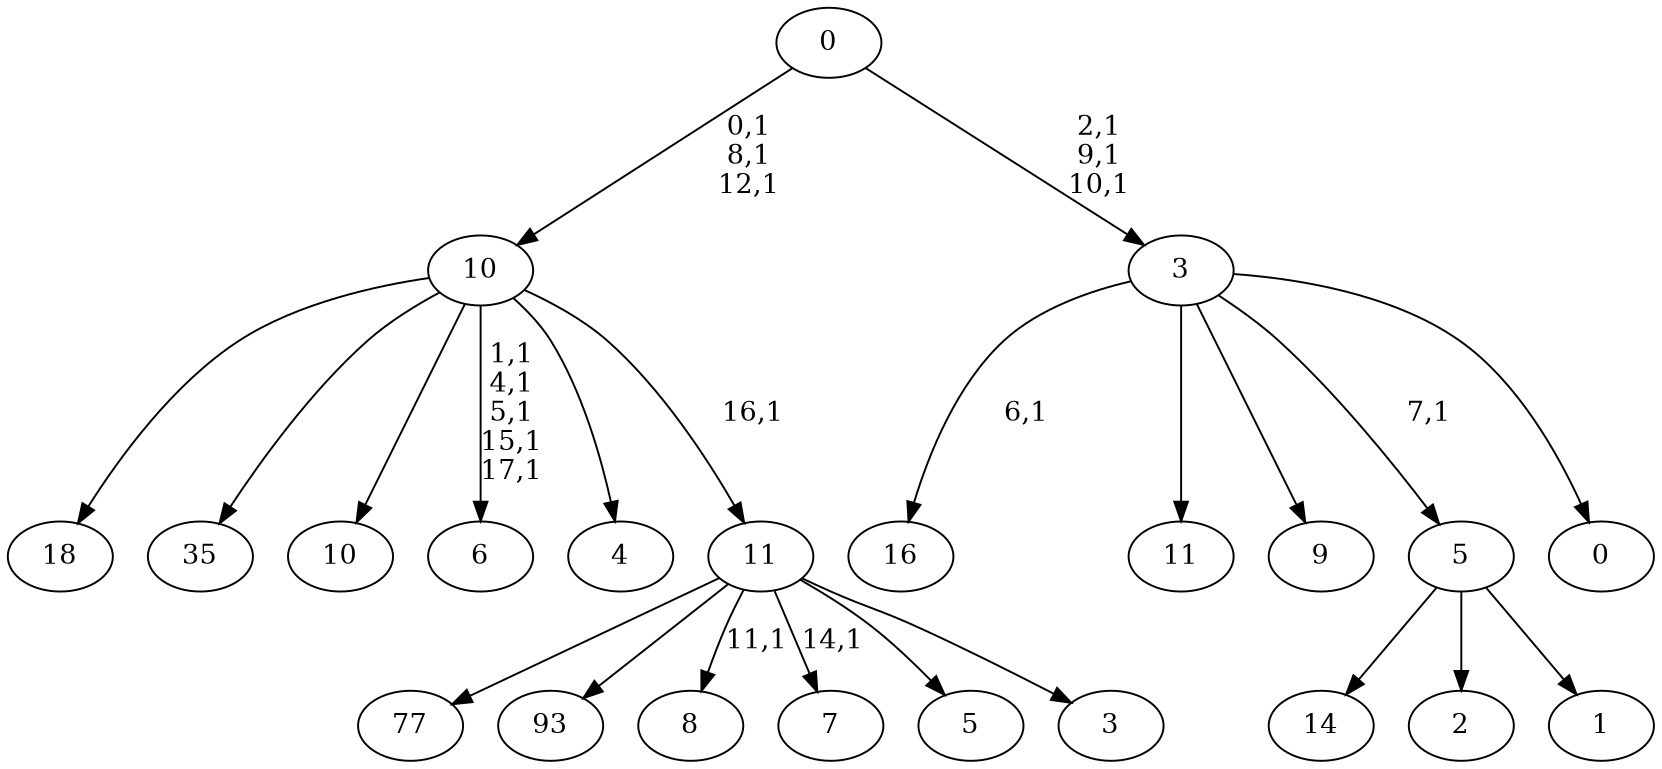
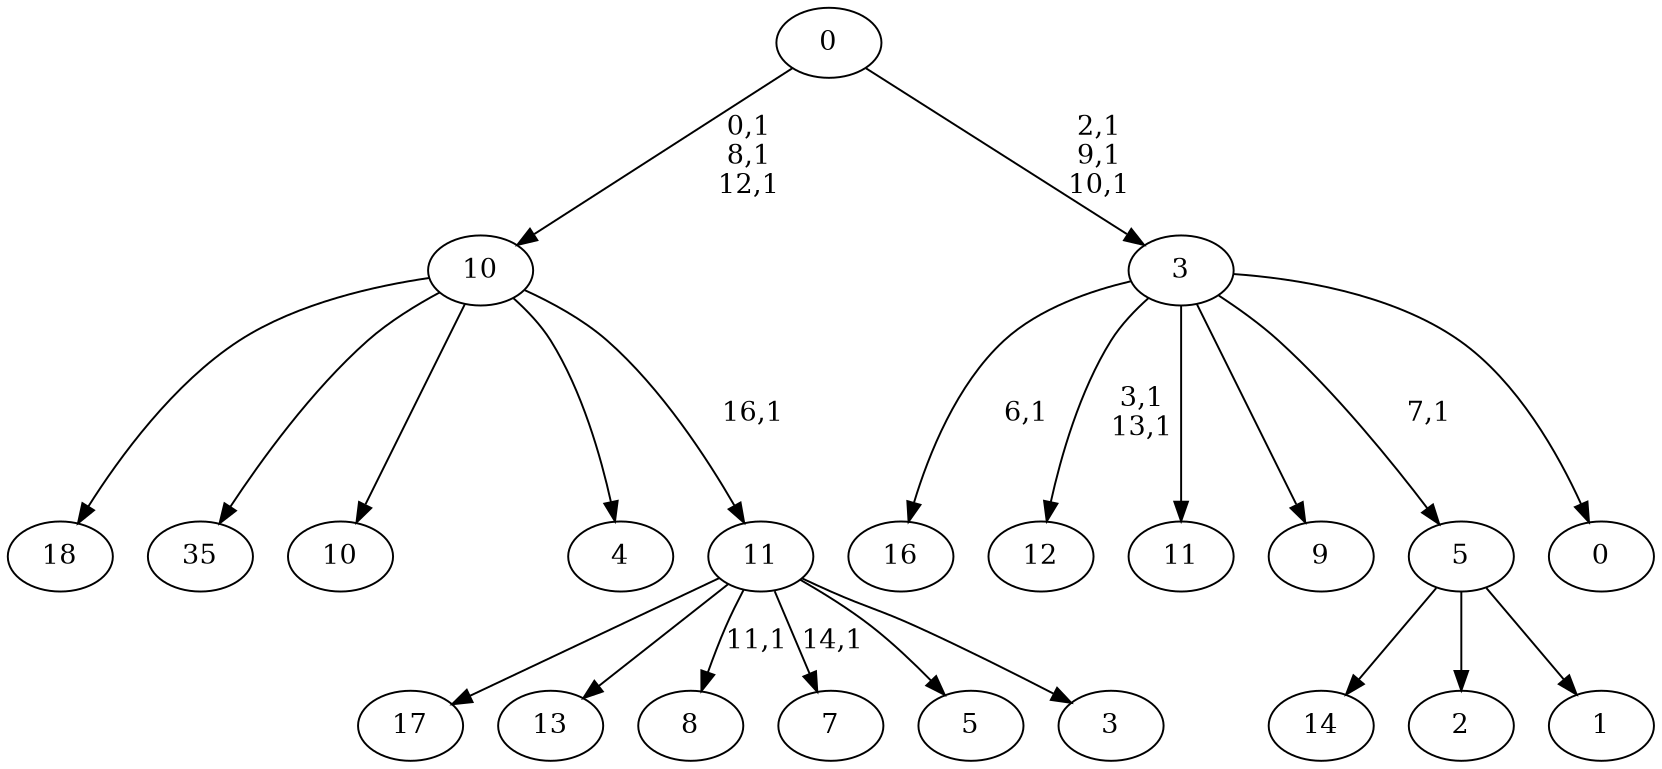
node "6": removed
node "12": added
node "77": label "77" -> "17"
node "93": label "93" -> "13"
